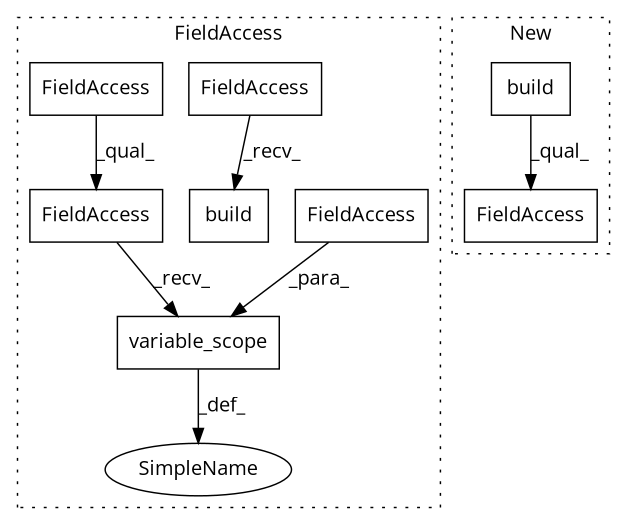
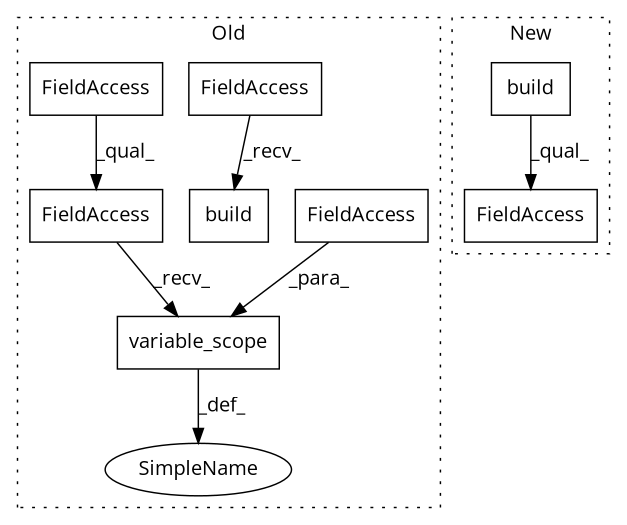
cluster "FieldAccess": label "FieldAccess" -> "Old"
